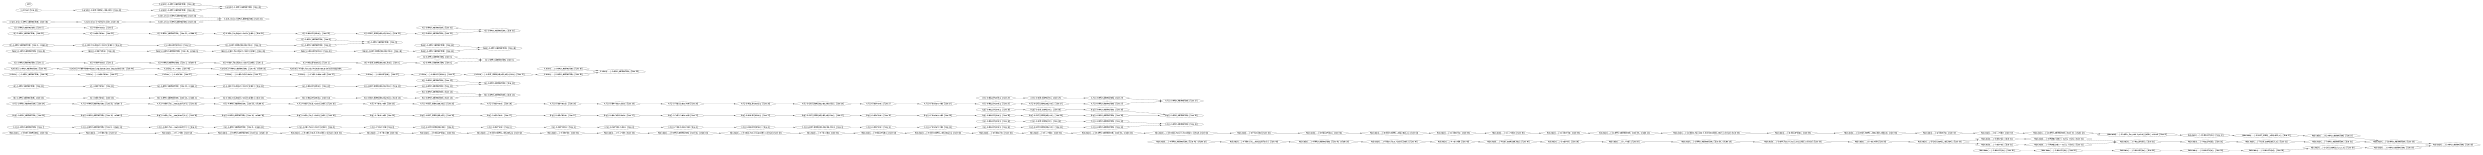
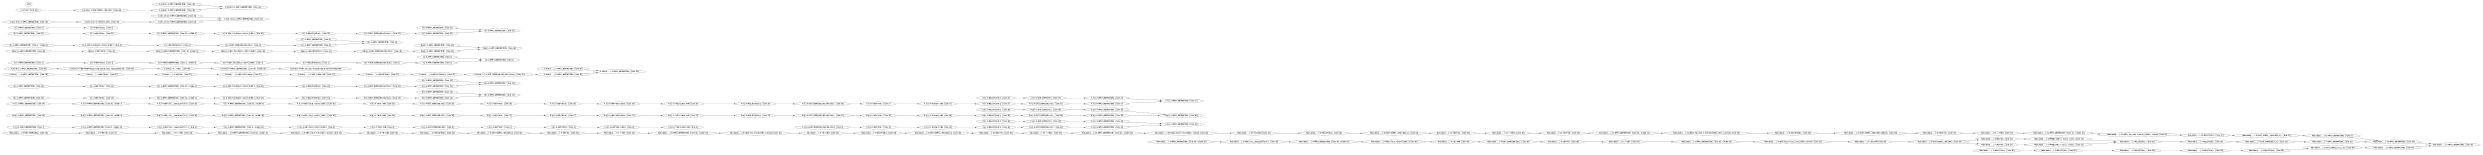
node "C.h()-5-NULLIFY(&this); [line 9]": removed
